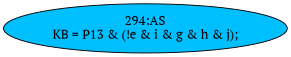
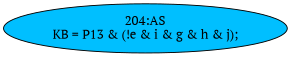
node "294:AS KB = P13 & (!e & i & g & h & j);": label "294:AS KB = P13 & (!e & i & g & h & j);" -> "204:AS KB = P13 & (!e & i & g & h & j);"
